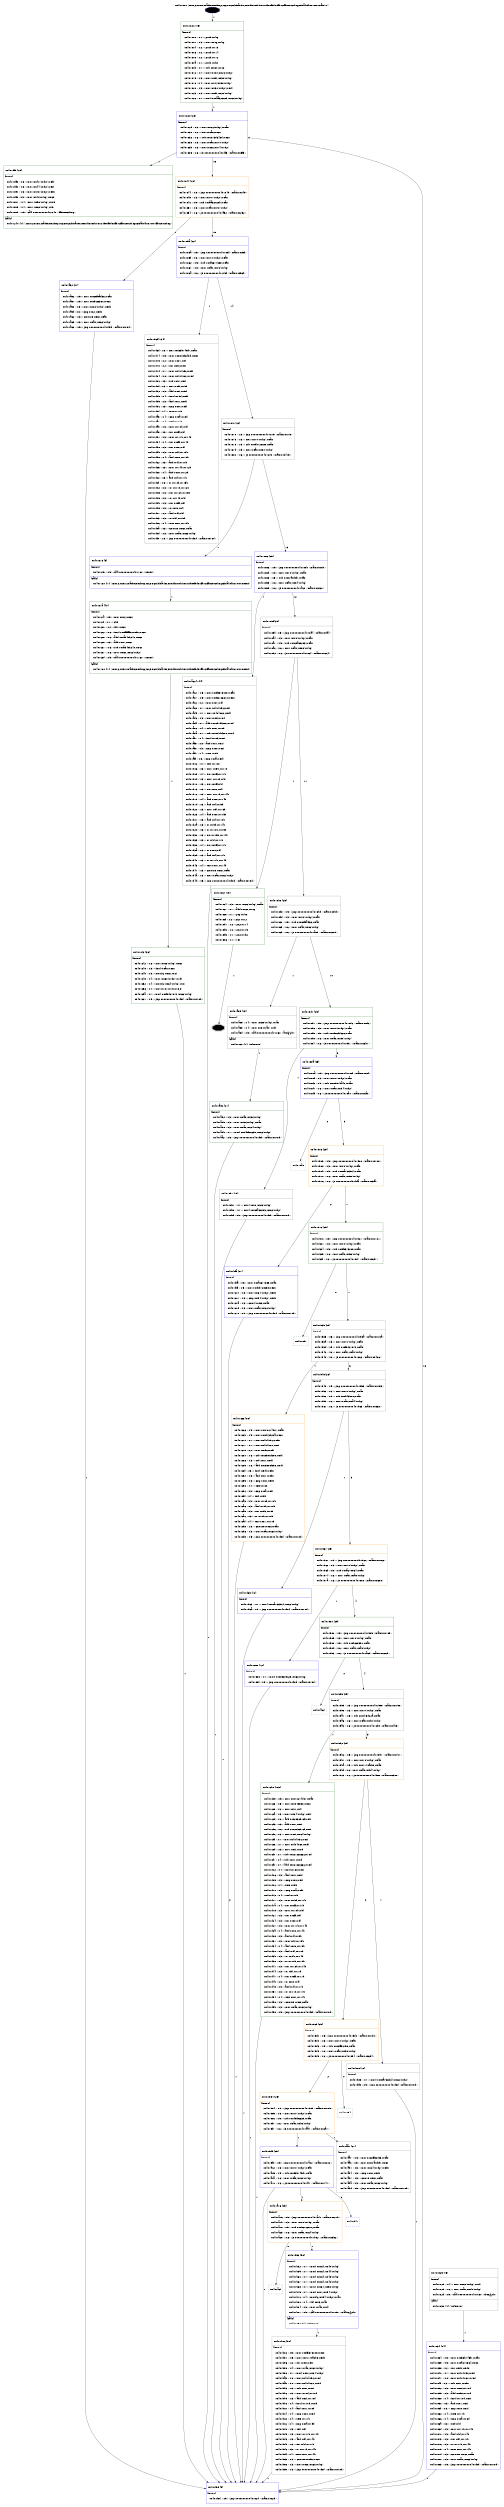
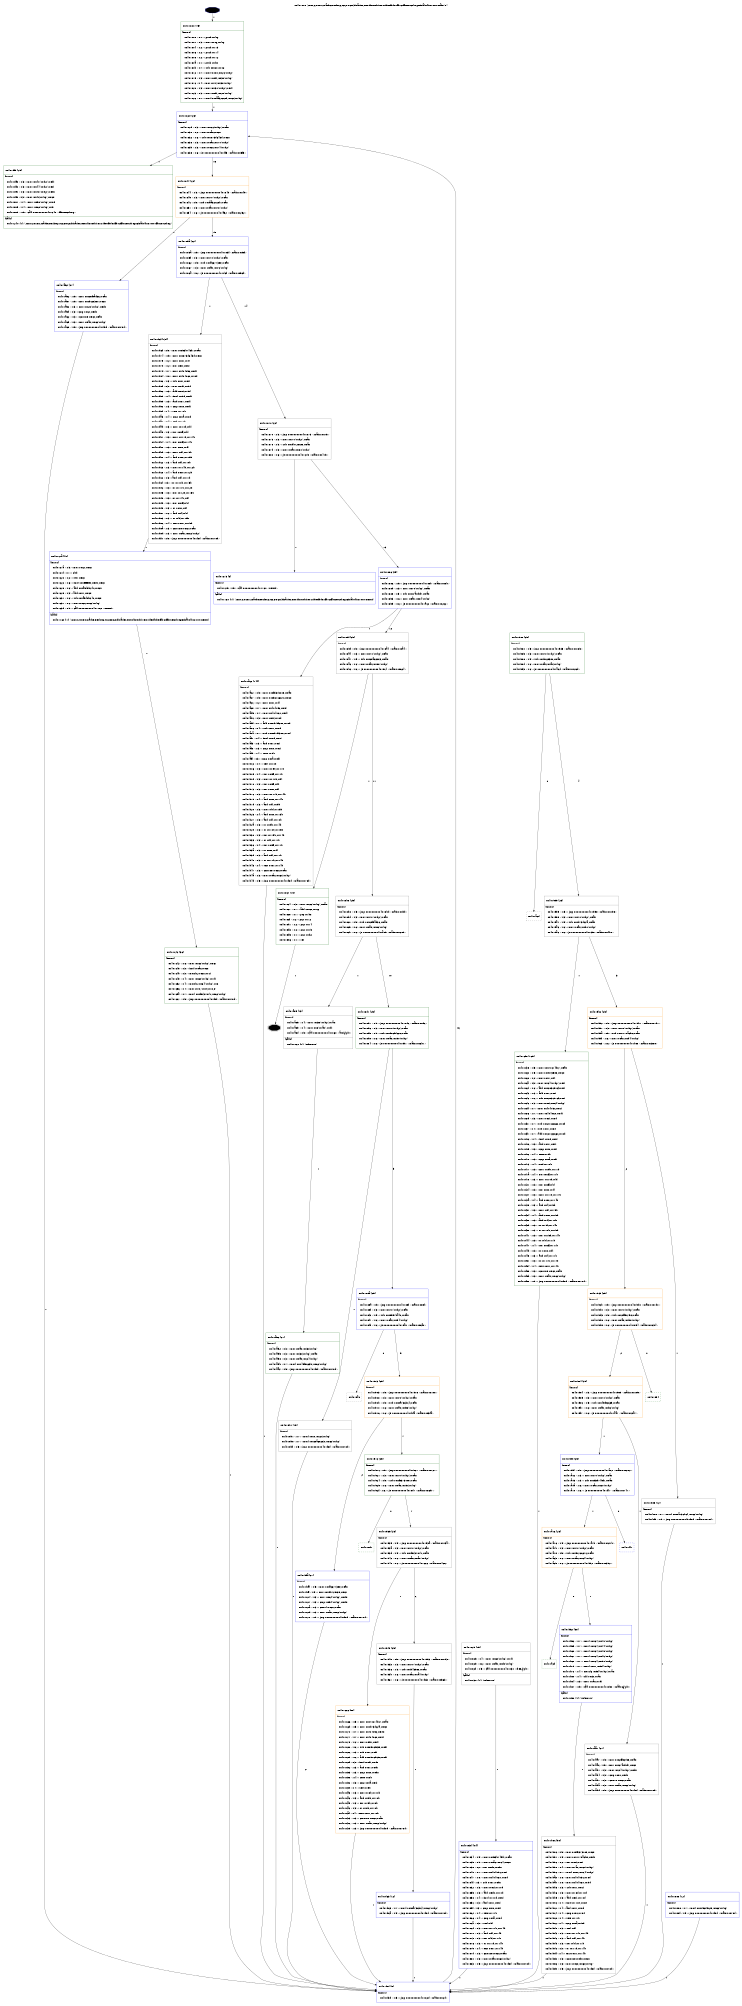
edge "0x401c15 [5]" -> "0x401c1a [40]": now "0x401d6f [134]" -> "0x401c1a [40]"
node "0x401c1a [40]": color darkgreen -> blue
node "0x401967 [25]": removed
edge "0x4019fd [25]" -> "0x401f8d [5]": now "0x401aa7 [27]" -> "0x401f8d [5]"
